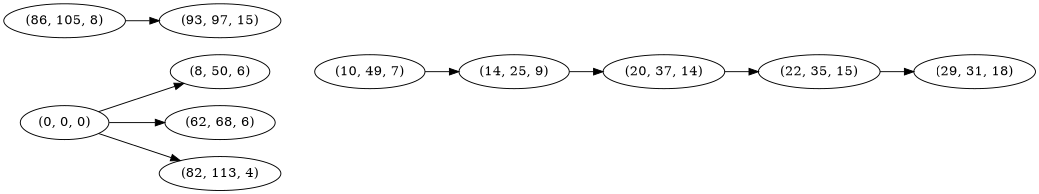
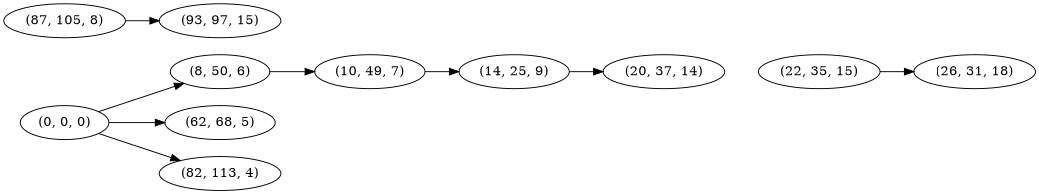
node "(86, 105, 8)": label "(86, 105, 8)" -> "(87, 105, 8)"
edge "(8, 50, 6)" -> "(10, 49, 7)": added
edge "(20, 37, 14)" -> "(22, 35, 15)": removed
node "(29, 31, 18)": label "(29, 31, 18)" -> "(26, 31, 18)"
node "(62, 68, 6)": label "(62, 68, 6)" -> "(62, 68, 5)"
